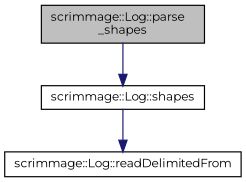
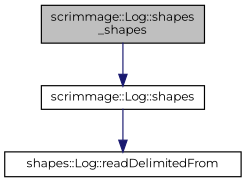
node "scrimmage::Log::parse _shapes": label "scrimmage::Log::parse _shapes" -> "scrimmage::Log::shapes _shapes"
node "scrimmage::Log::readDelimitedFrom": label "scrimmage::Log::readDelimitedFrom" -> "shapes::Log::readDelimitedFrom"
